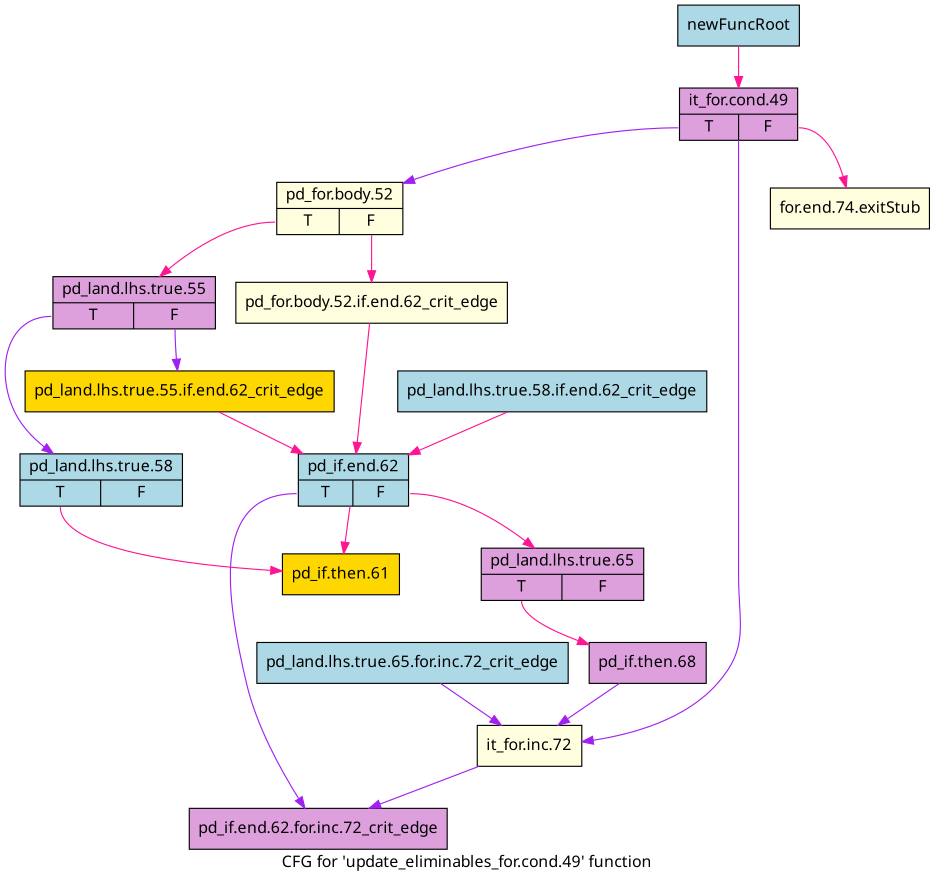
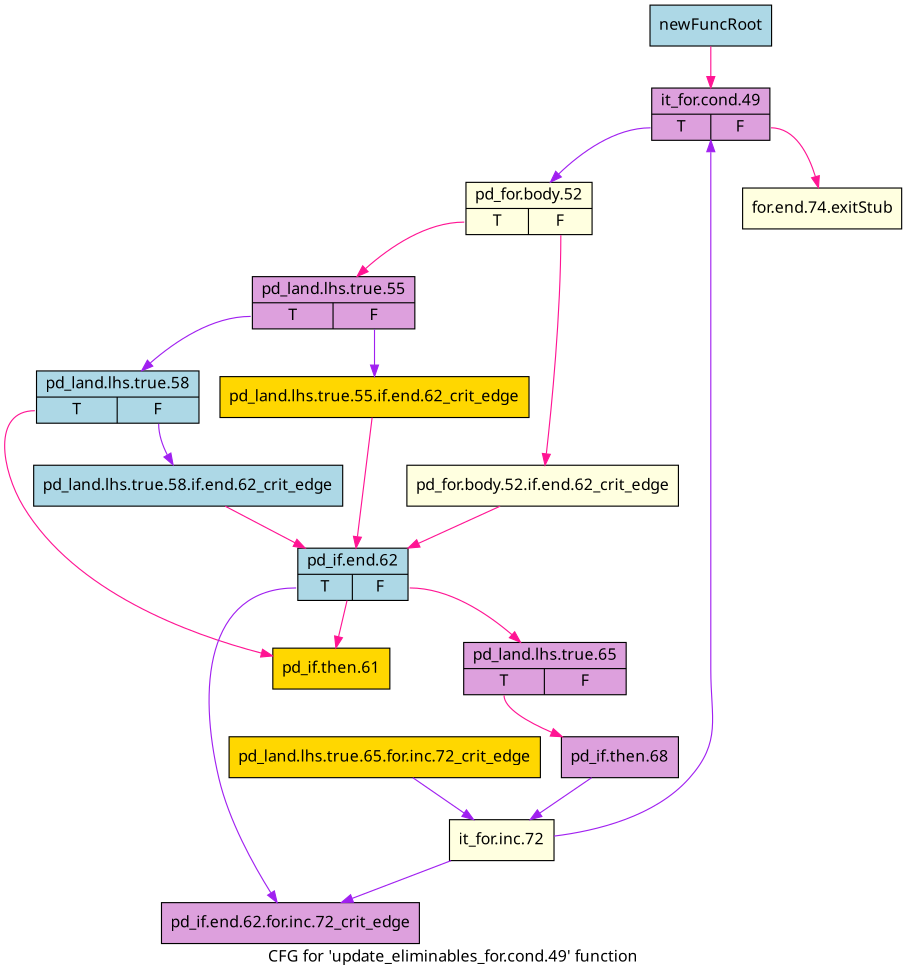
edge "pd_land.lhs.true.58" -> "pd_land.lhs.true.58.if.end.62_crit_edge": added
edge "it_for.cond.49" -> "it_for.inc.72": reversed
node "pd_land.lhs.true.65.for.inc.72_crit_edge": fillcolor lightblue -> gold
